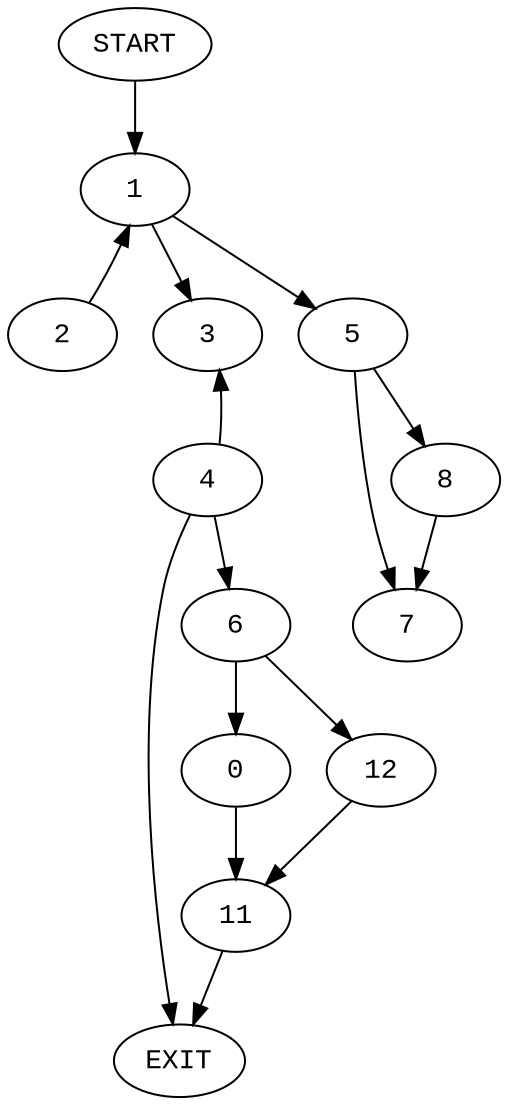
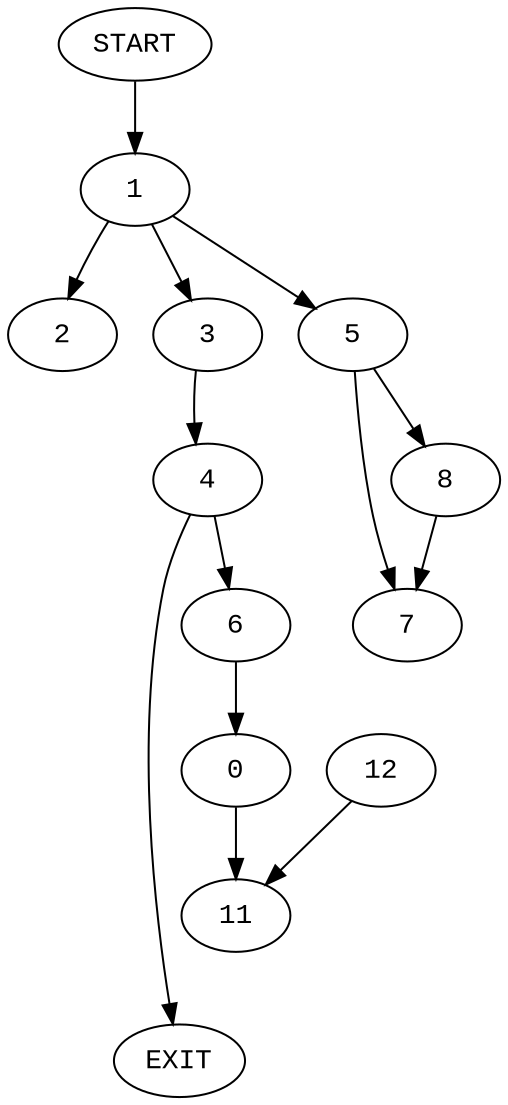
edge "2" -> "1": reversed
edge "4" -> "3": reversed
edge "6" -> "12": removed
edge "11" -> "EXIT": removed
